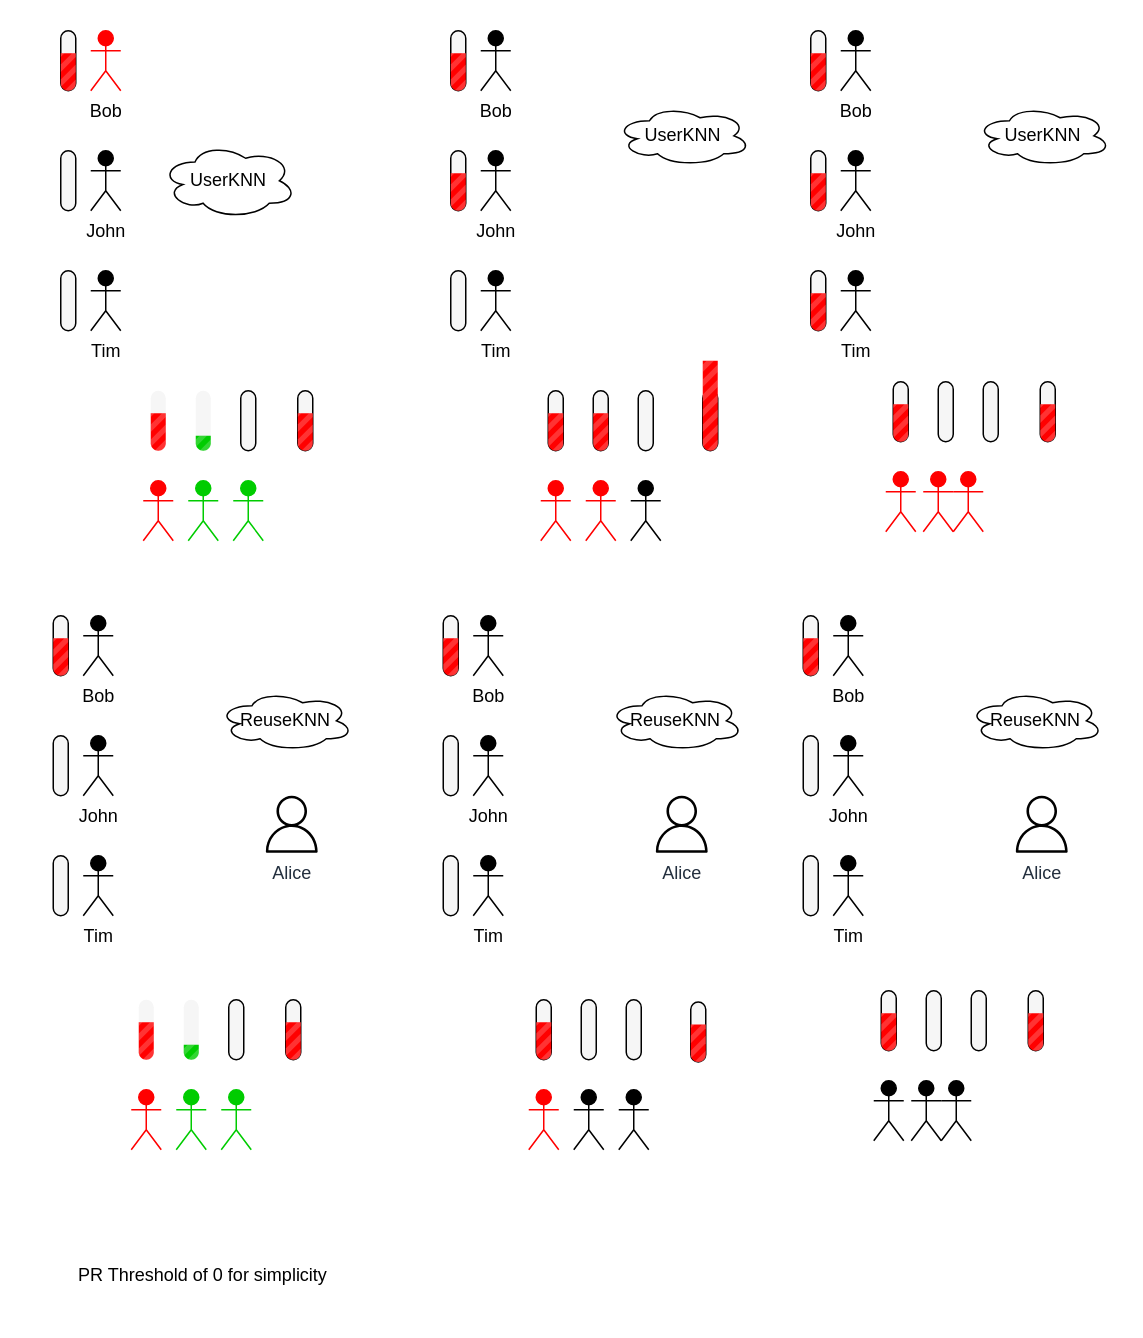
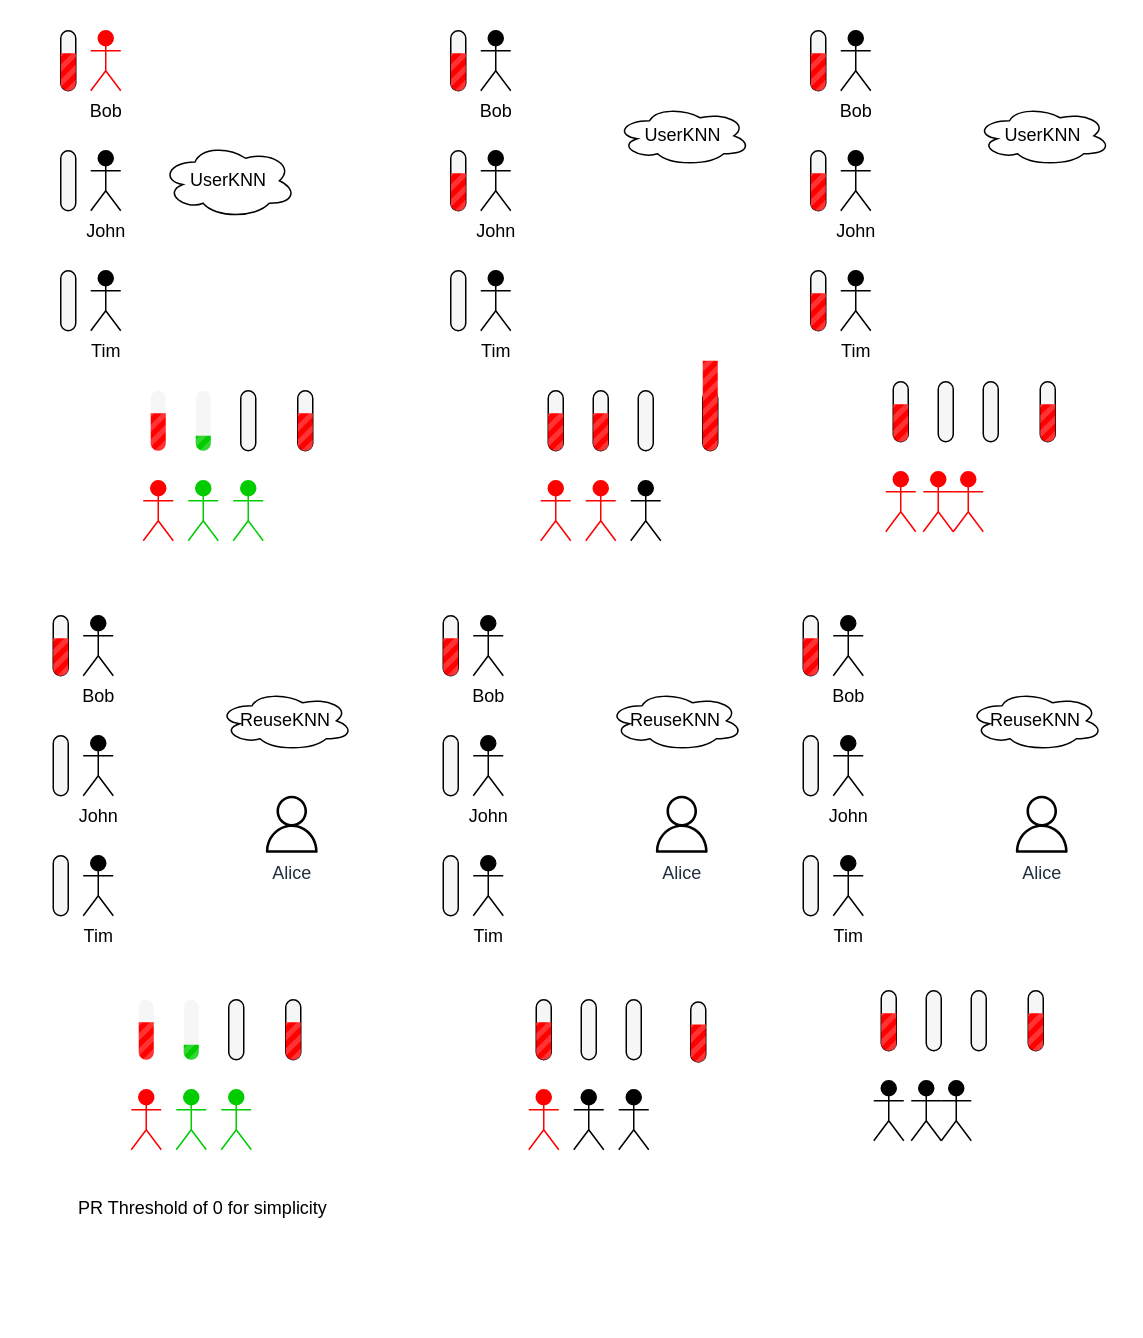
node "PR Threshold of 0 for simplicity": moved (203, 1276) -> (203, 1208)
